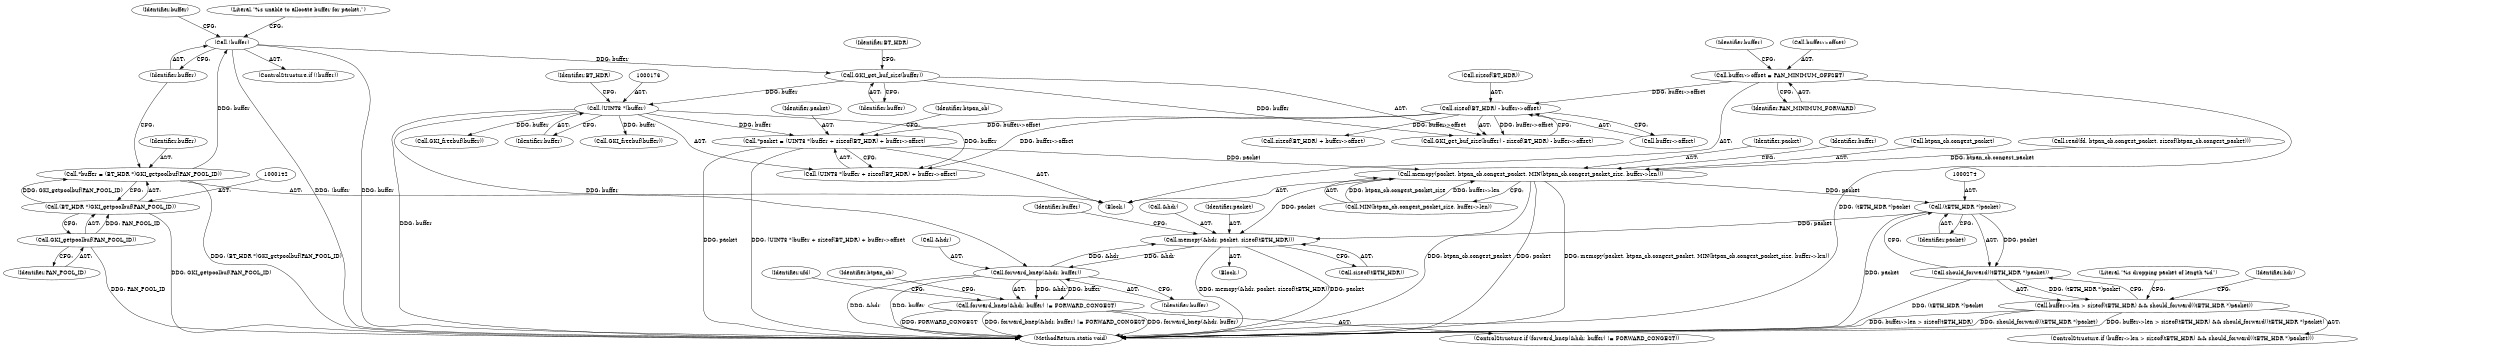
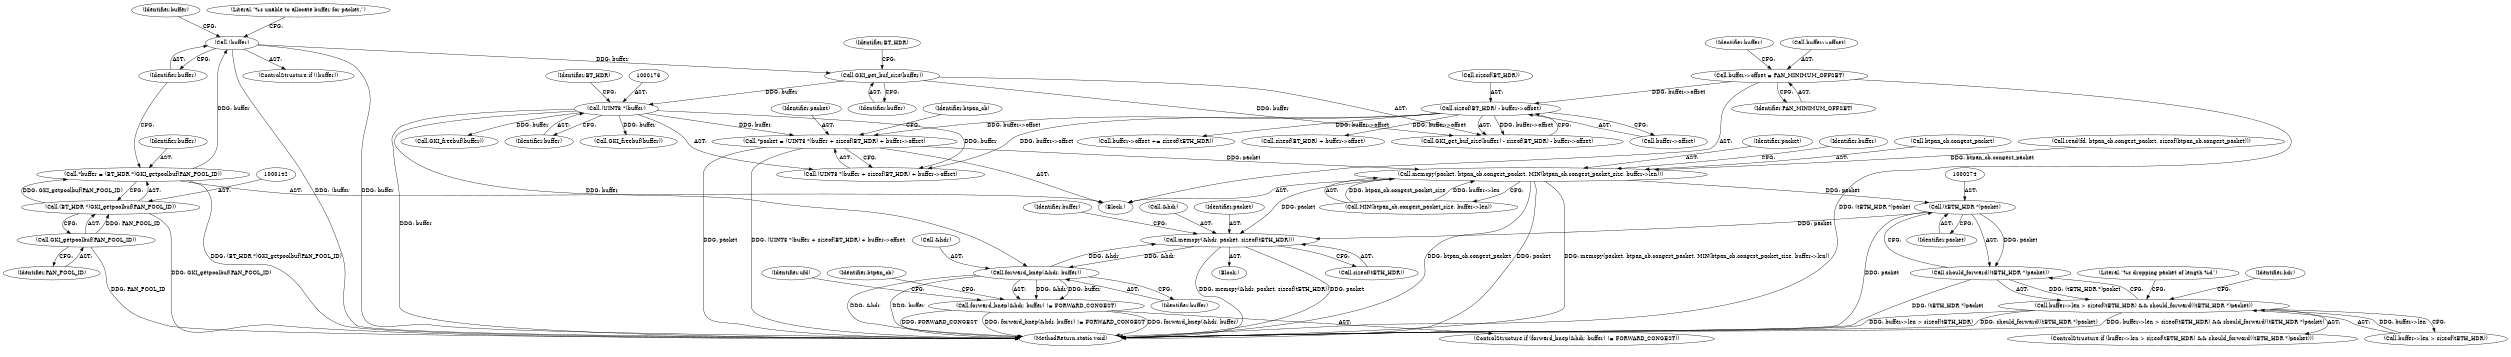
node "(Identifier,PAN_MINIMUM_FORWARD)": label "(Identifier,PAN_MINIMUM_FORWARD)" -> "(Identifier,PAN_MINIMUM_OFFSET)"
node "(Call,buffer->offset += sizeof(tETH_HDR))": added
node "(Call,buffer->len > sizeof(tETH_HDR))": added
